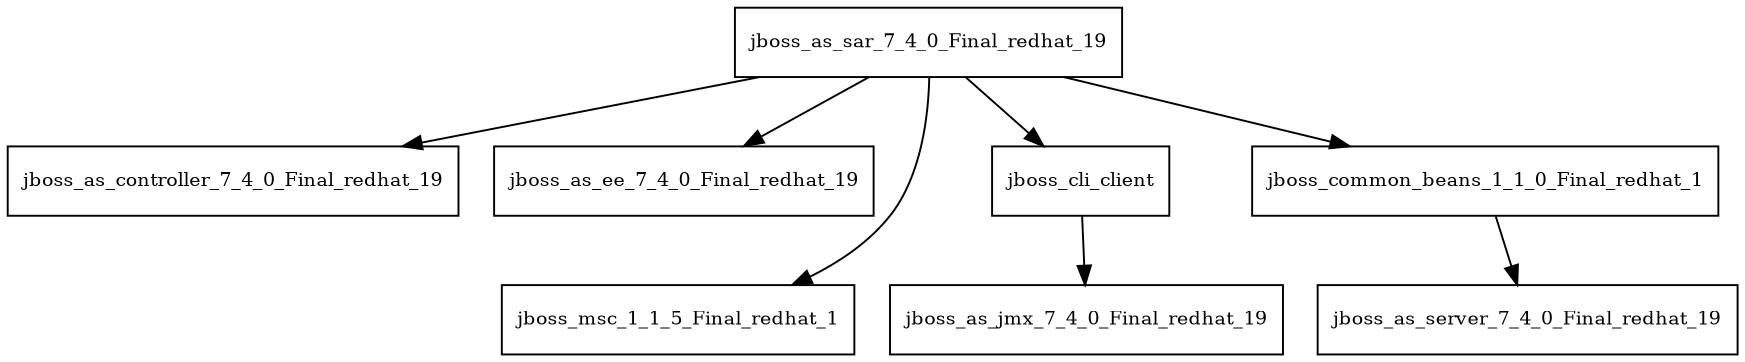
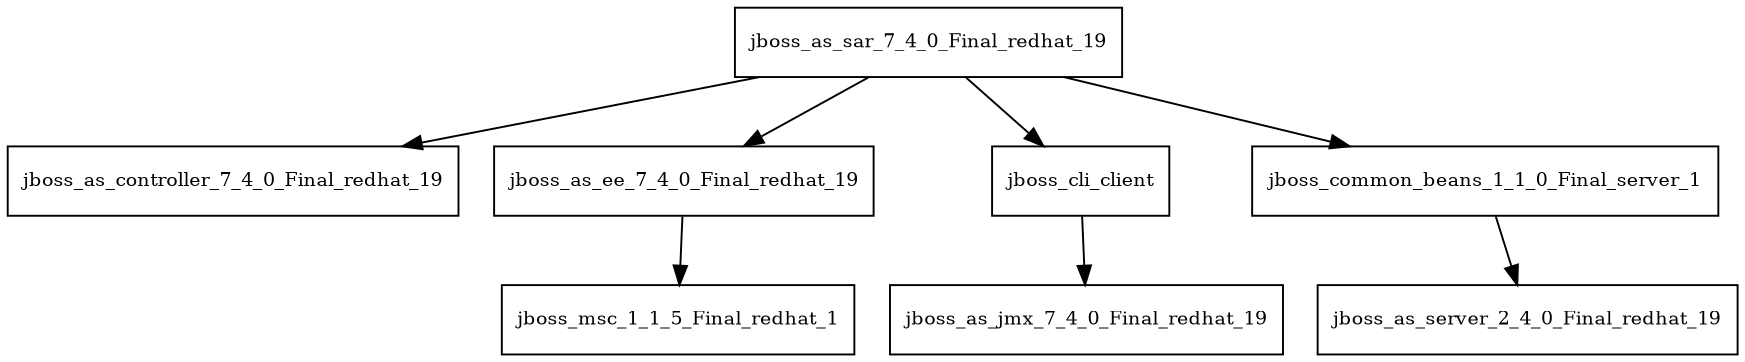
node "jboss_common_beans_1_1_0_Final_redhat_1": label "jboss_common_beans_1_1_0_Final_redhat_1" -> "jboss_common_beans_1_1_0_Final_server_1"
edge "jboss_as_sar_7_4_0_Final_redhat_19" -> "jboss_msc_1_1_5_Final_redhat_1": now "jboss_as_ee_7_4_0_Final_redhat_19" -> "jboss_msc_1_1_5_Final_redhat_1"
node "jboss_as_server_7_4_0_Final_redhat_19": label "jboss_as_server_7_4_0_Final_redhat_19" -> "jboss_as_server_2_4_0_Final_redhat_19"
